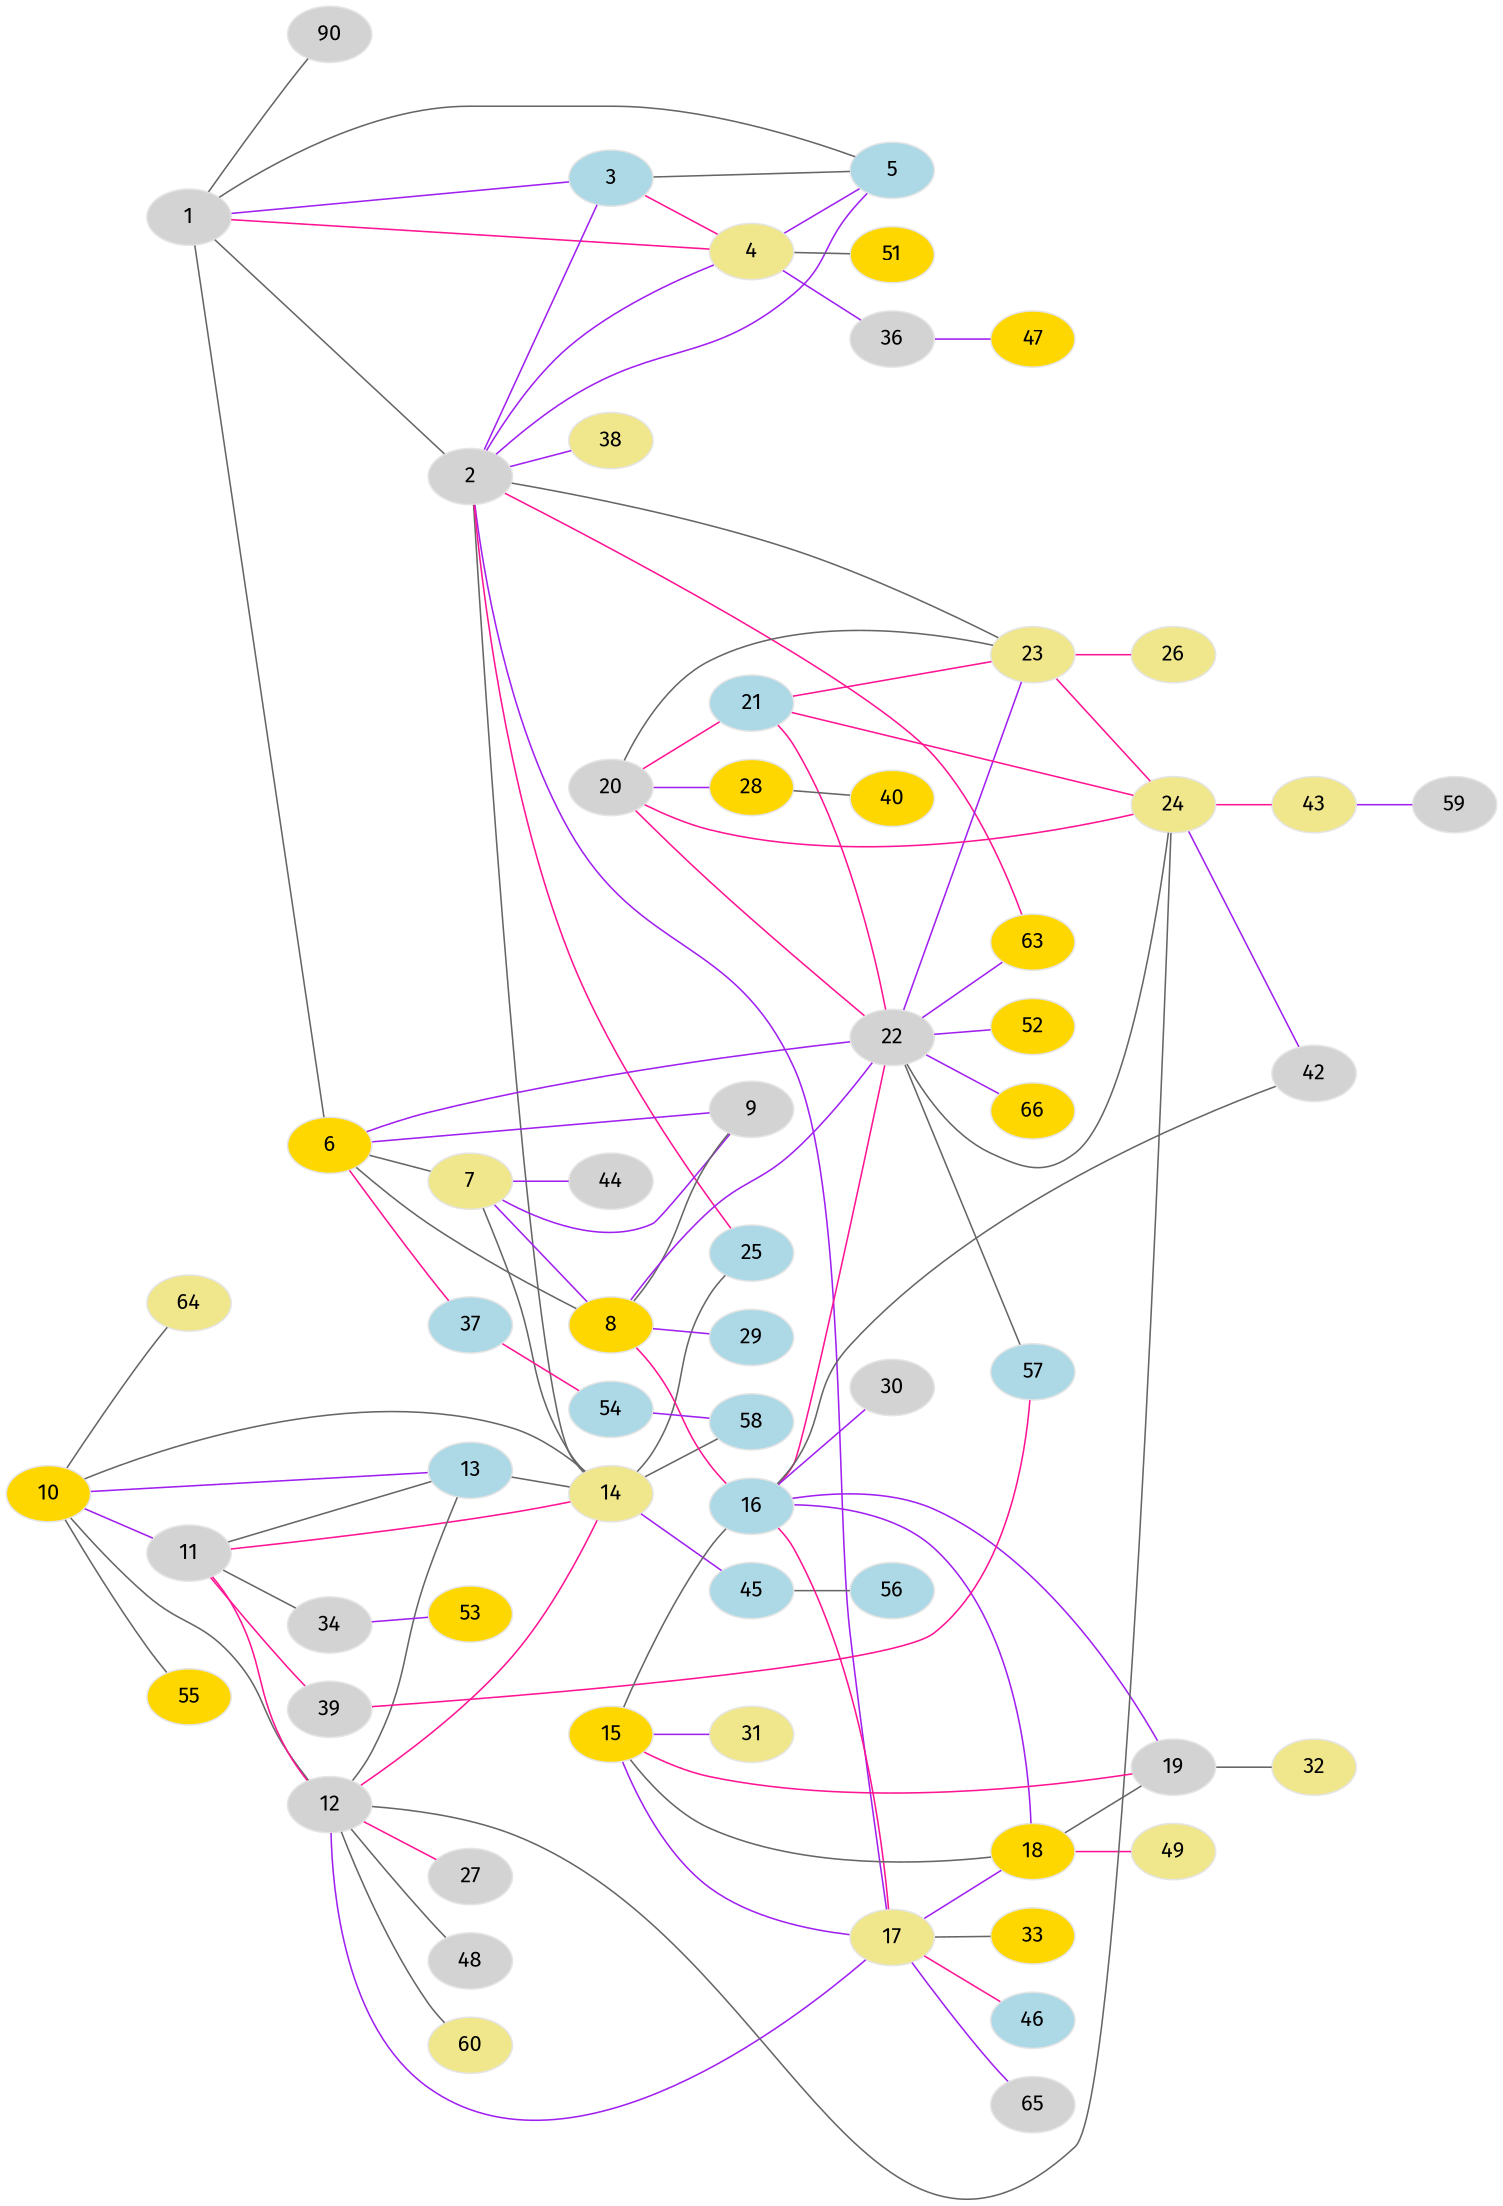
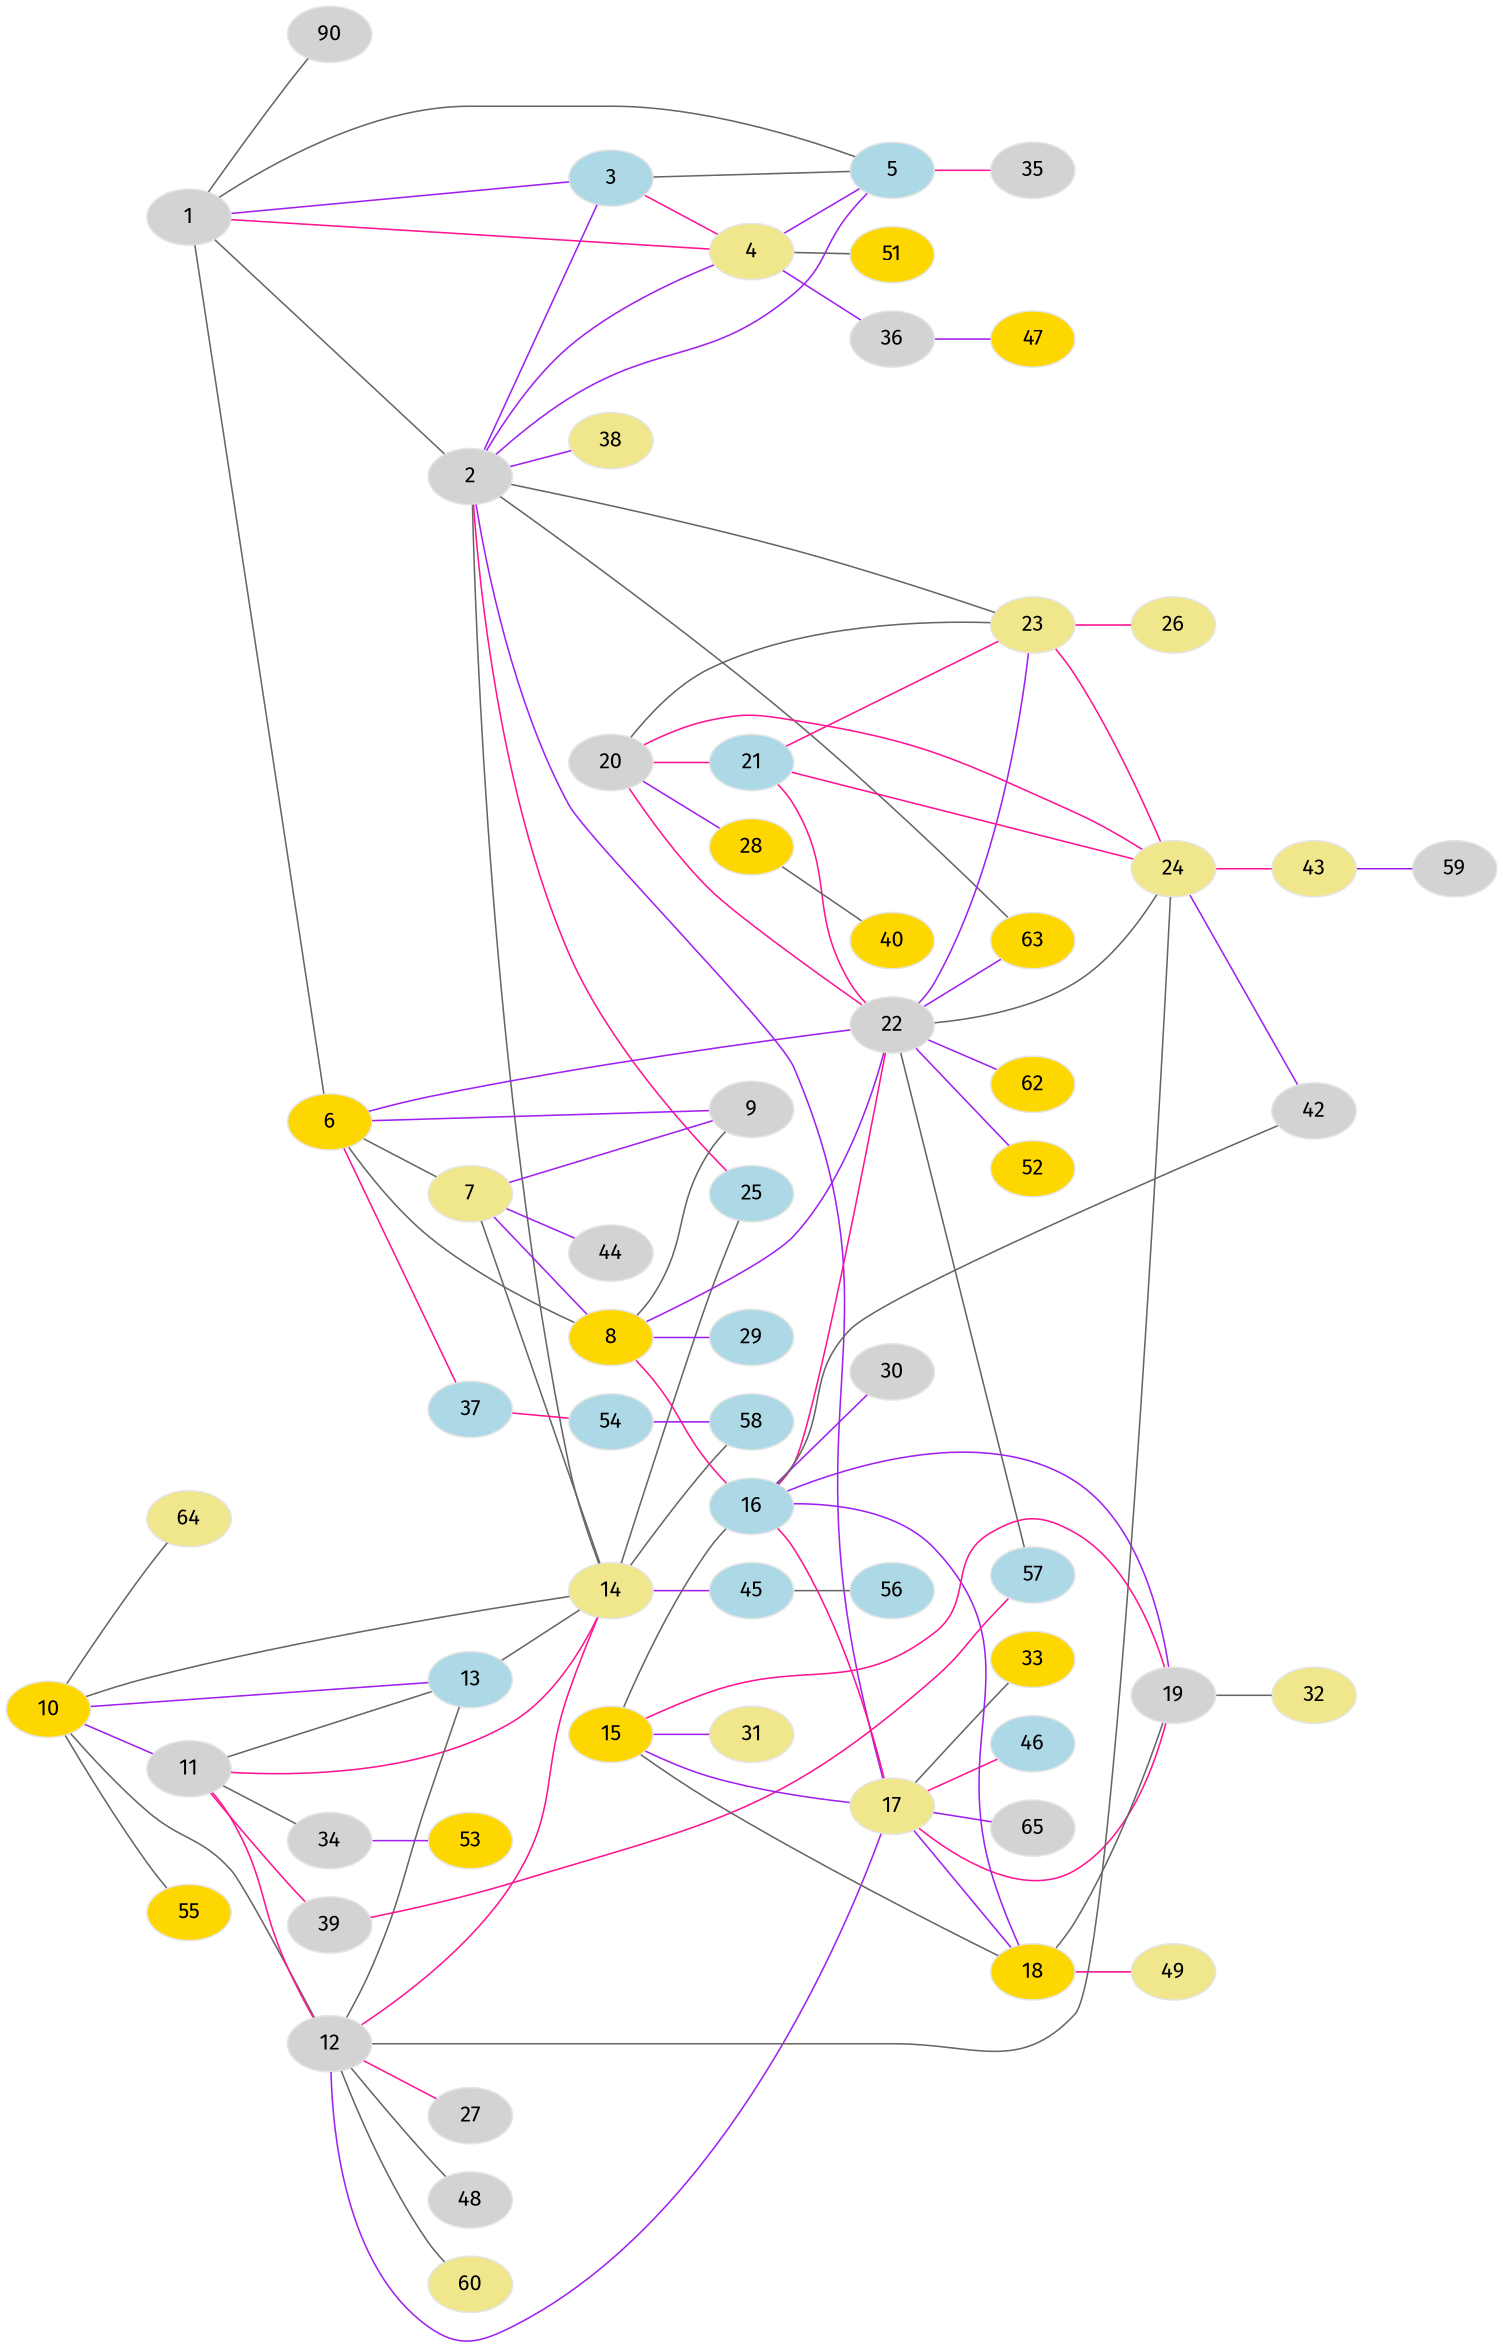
node "35": added
edge "2" -- "63": color deeppink -> gray40
node "66": label "66" -> "62"
edge "19" -- "17": added
